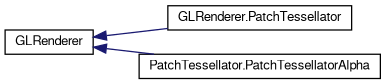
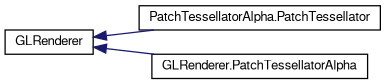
node "GLRenderer.PatchTessellator": label "GLRenderer.PatchTessellator" -> "PatchTessellatorAlpha.PatchTessellator"
node "PatchTessellator.PatchTessellatorAlpha": label "PatchTessellator.PatchTessellatorAlpha" -> "GLRenderer.PatchTessellatorAlpha"
